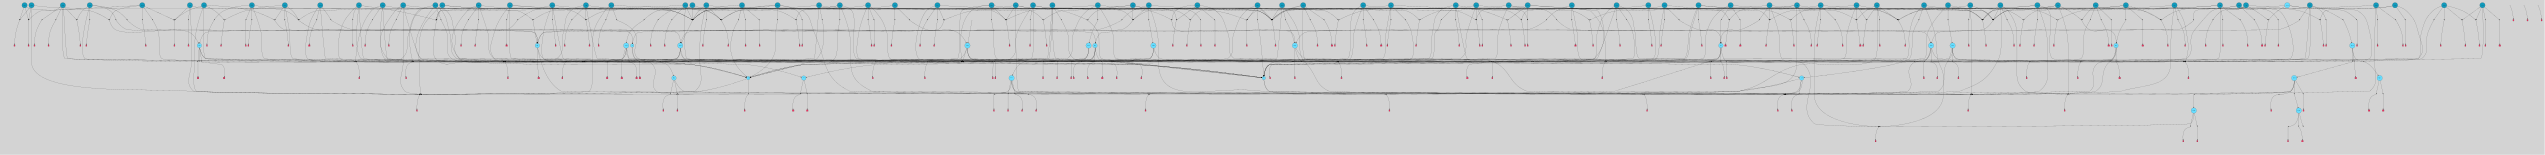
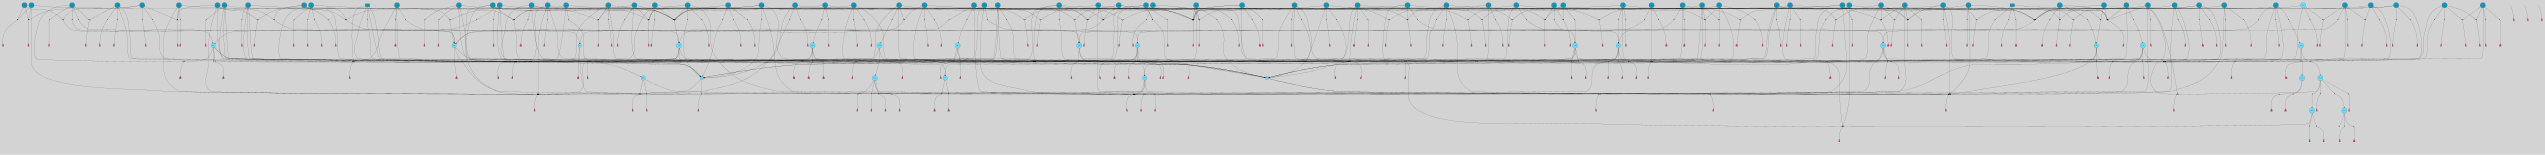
node "T314": shape circle -> box
node "T344": added
node "T438": shape circle -> box
